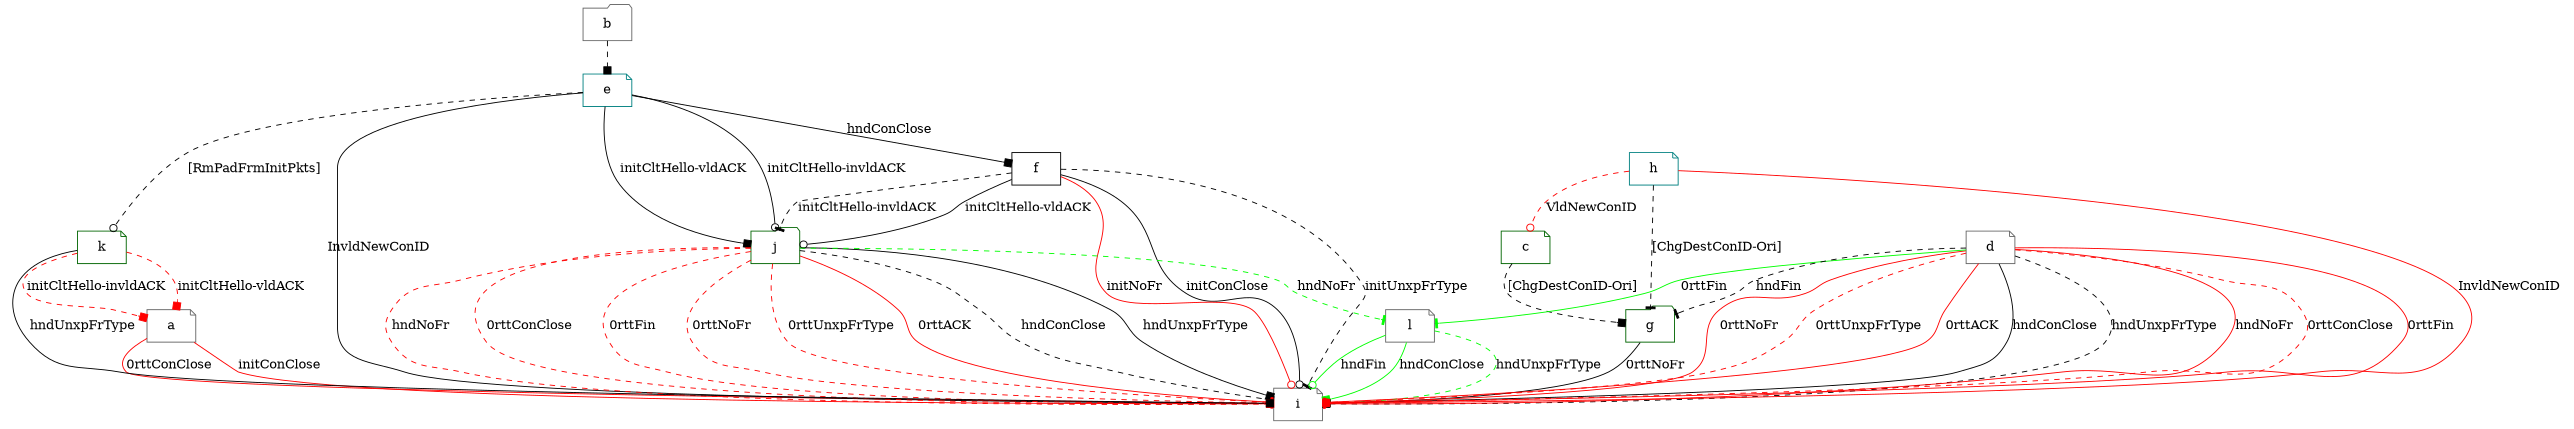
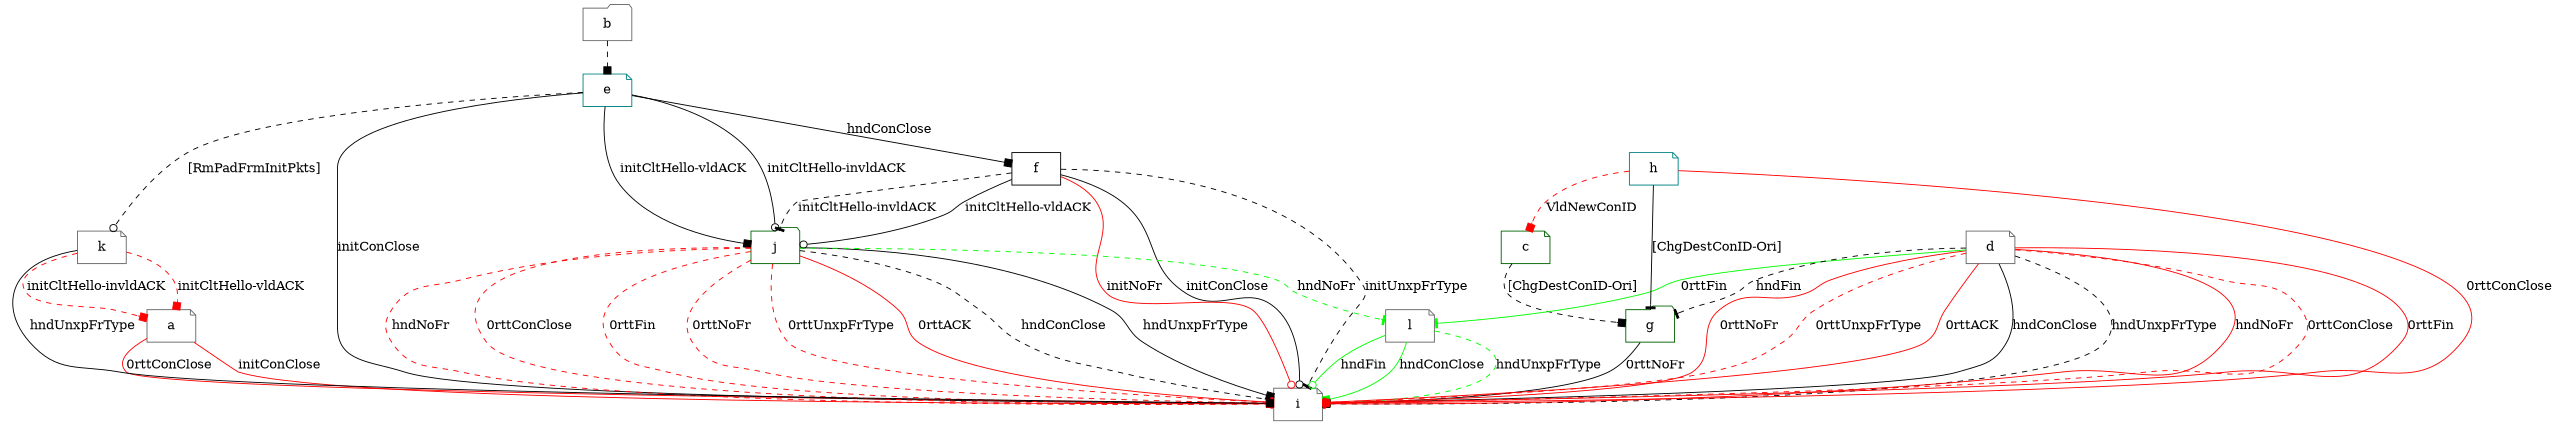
edge "h" -> "c": arrowhead odot -> box
edge "h" -> "g": style dashed -> solid
node "k": color darkgreen -> gray40
edge "e" -> "i": label "InvldNewConID " -> "initConClose "
edge "h" -> "i": label "InvldNewConID " -> "0rttConClose "
